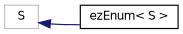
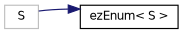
edge "ezEnum< S >" -> "S": reversed
